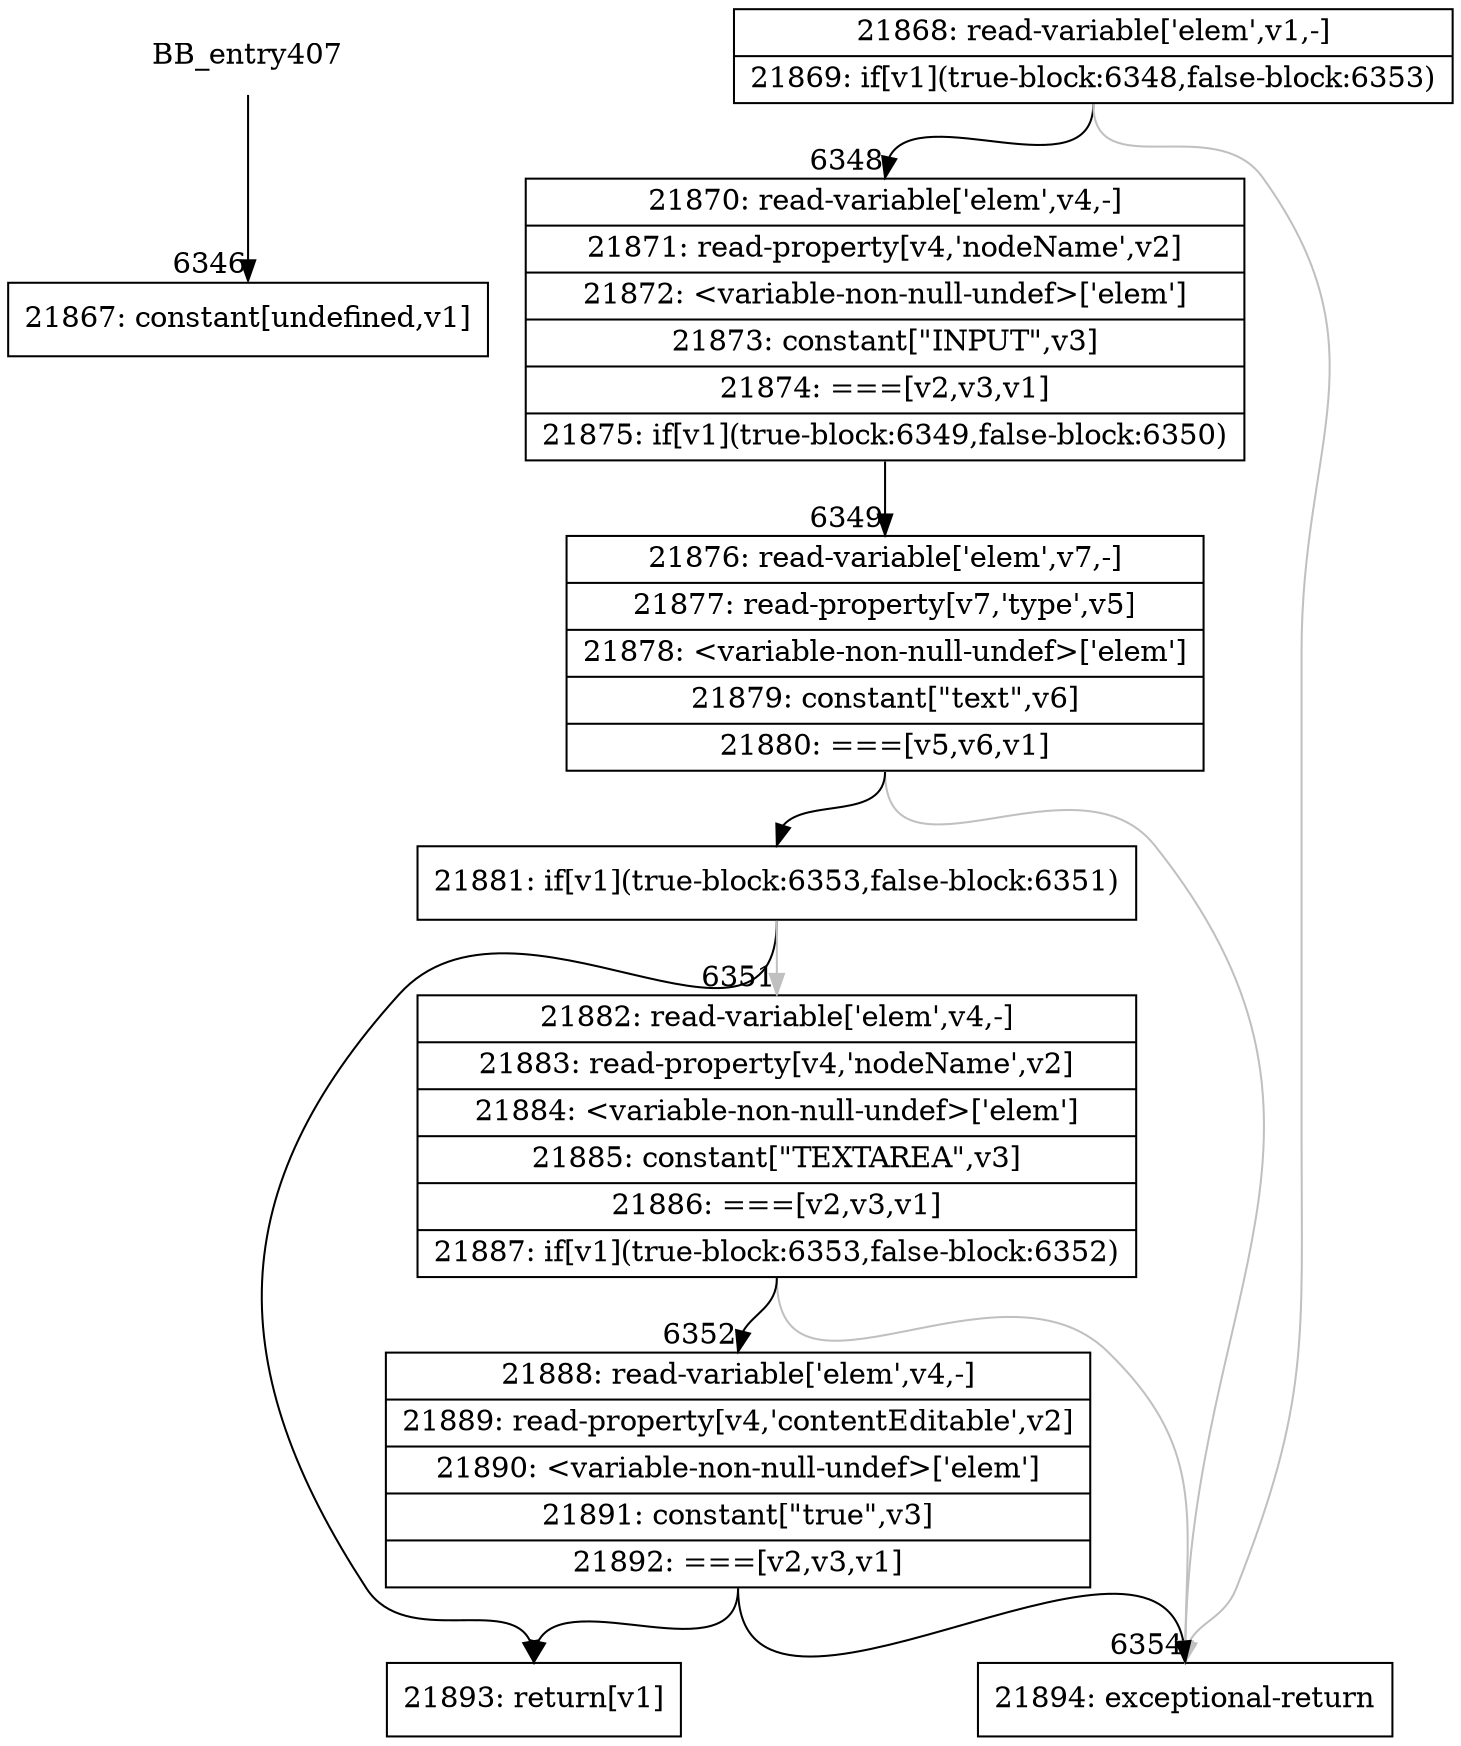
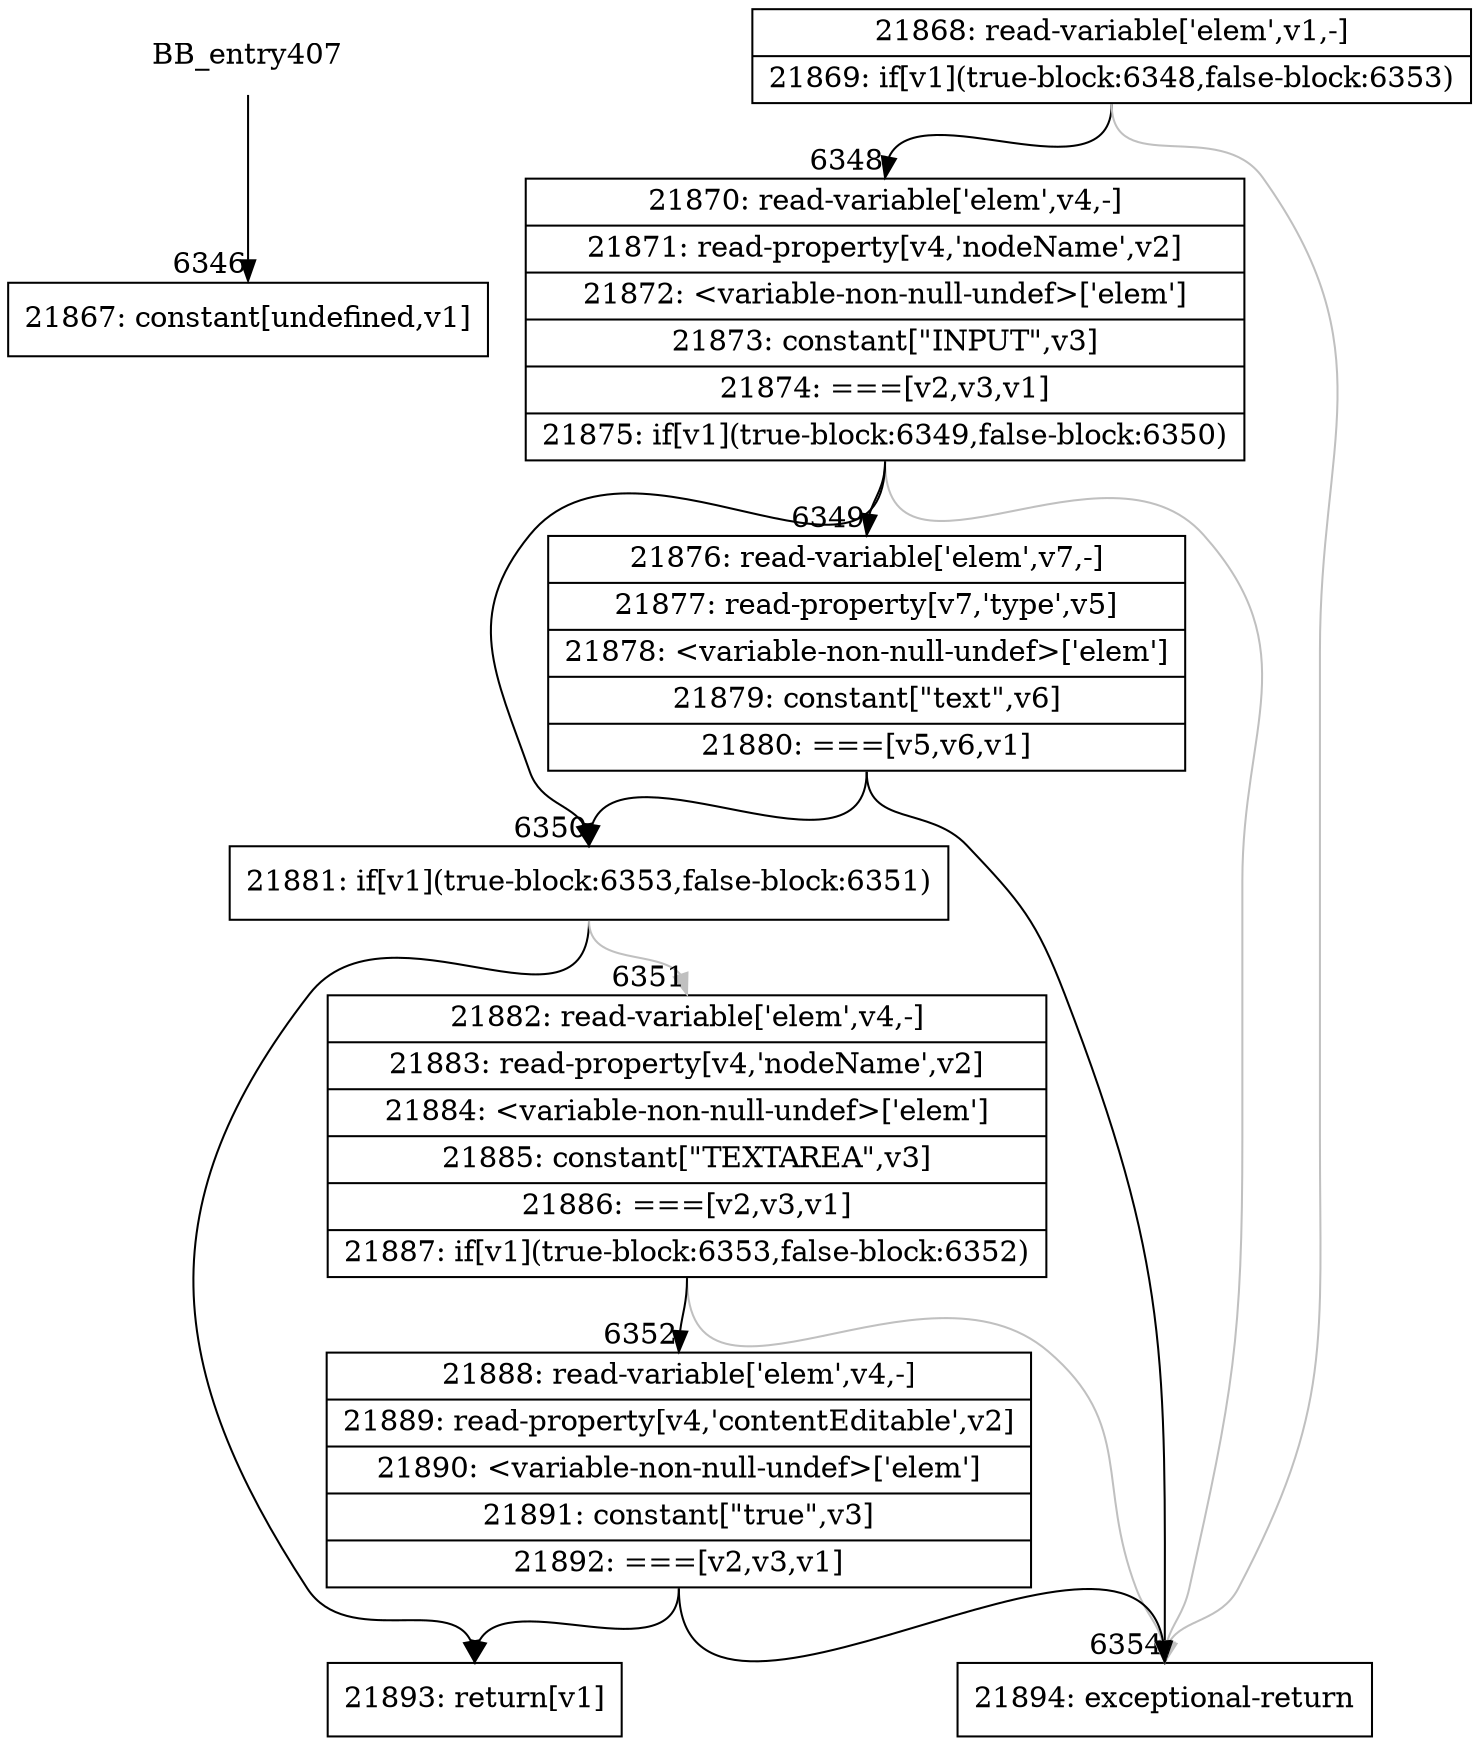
edge "21870: read-variable['elem',v4,-]" -> "21881: if[v1](true-block:6353,false-block:6351)": added
edge "21870: read-variable['elem',v4,-]" -> "21894: exceptional-return": added
edge "21876: read-variable['elem',v7,-]" -> "21894: exceptional-return": color gray -> black
